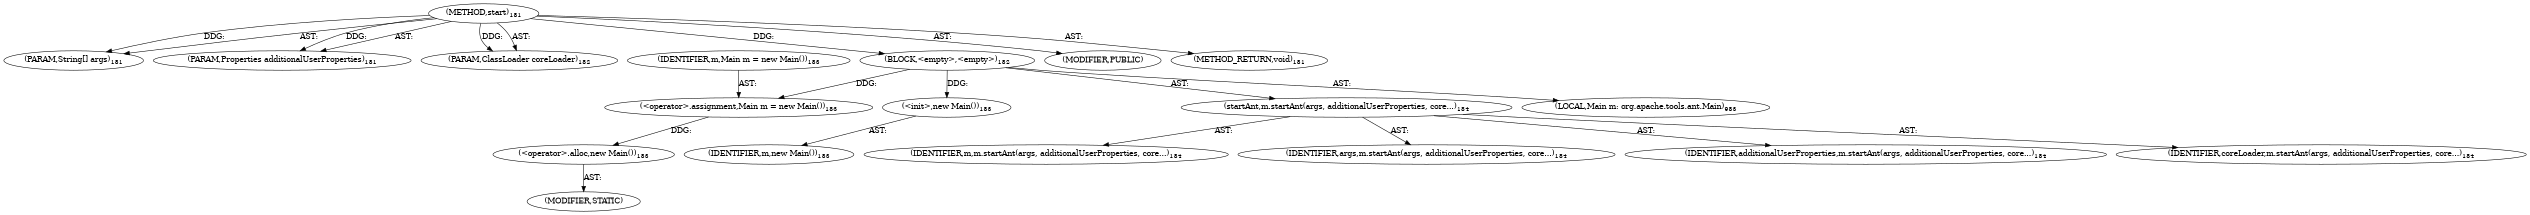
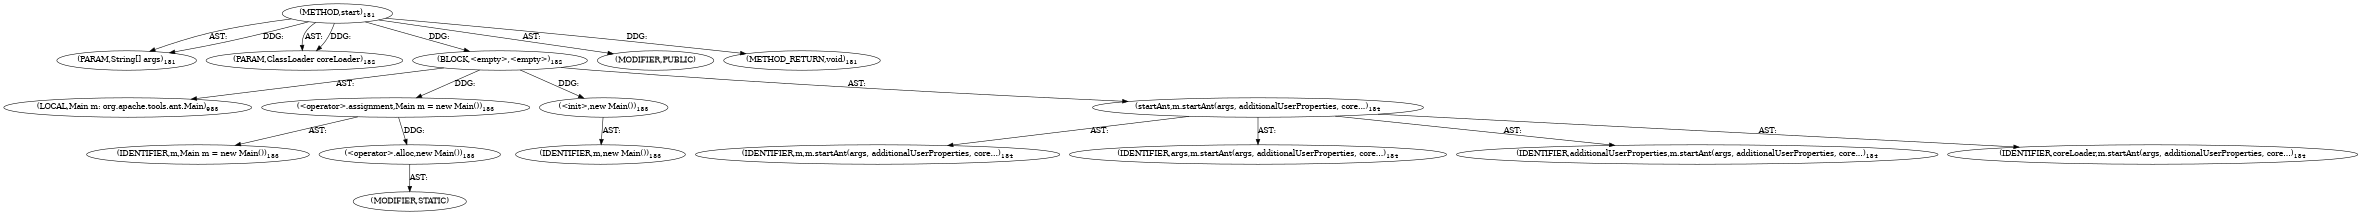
edge "(METHOD,start)" -> "(METHOD_RETURN,void)": label "AST: " -> "DDG: "
node "(PARAM,Properties additionalUserProperties)": removed
edge "(IDENTIFIER,m,Main m = new Main())" -> "(<operator>.assignment,Main m = new Main())": reversed
